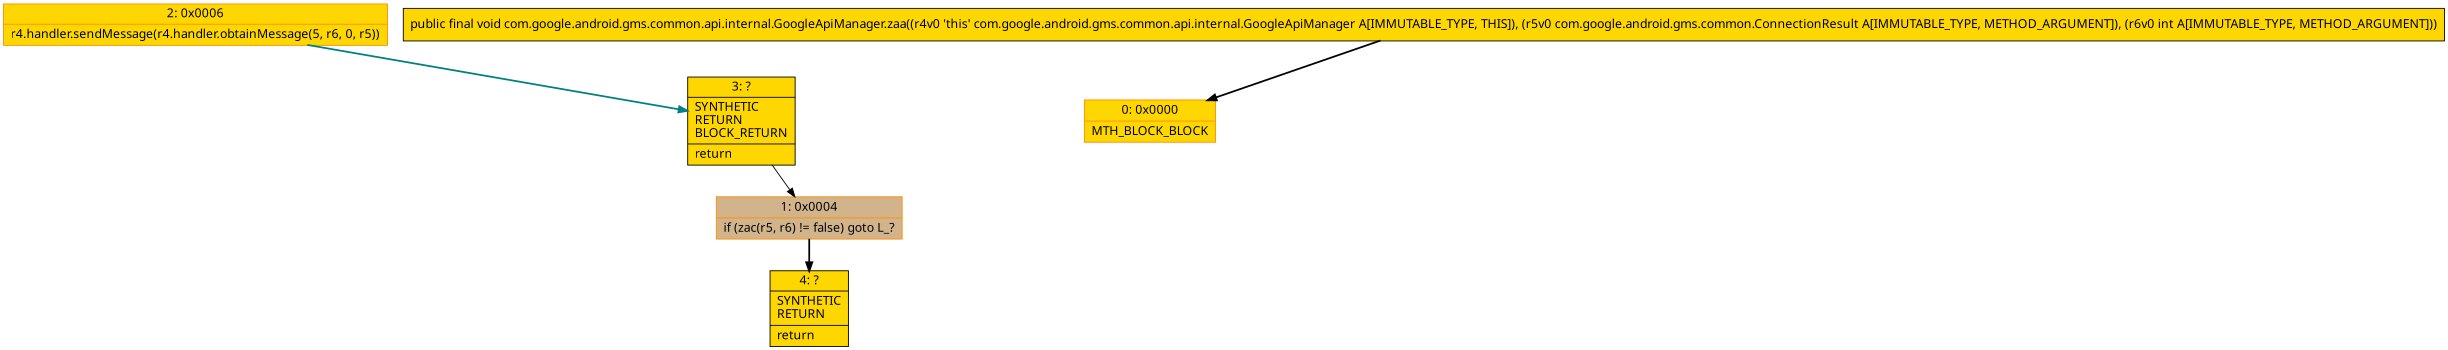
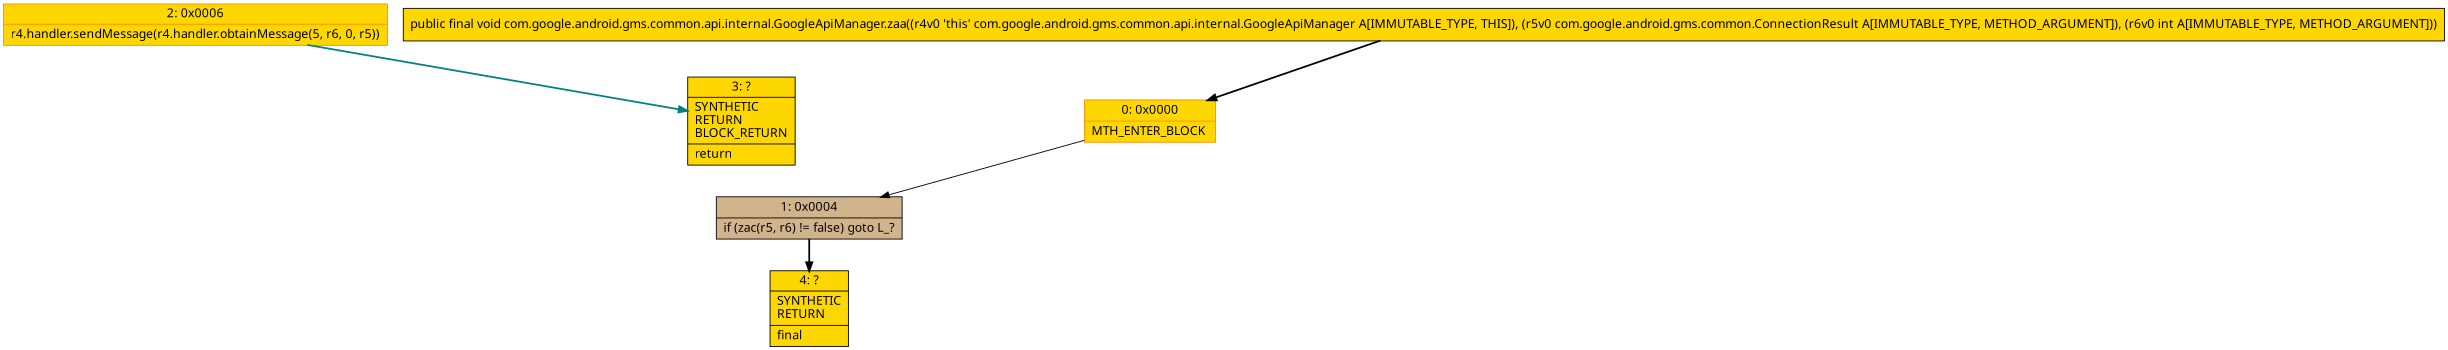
node "0: 0x0000": text "MTH_BLOCK_BLOCK" -> "MTH_ENTER_BLOCK"
edge "3: ?" -> "1: 0x0004": now "0: 0x0000" -> "1: 0x0004"
node "1: 0x0004": color darkorange -> black
node "4: ?": text "return" -> "final"
